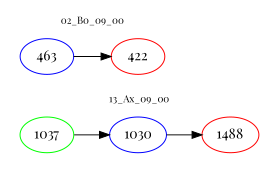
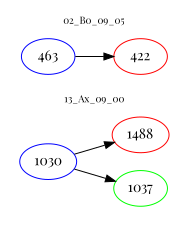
cluster "02_B0_09_00": label "02_B0_09_00" -> "02_B0_09_05"
edge "1037" -> "1030": reversed
